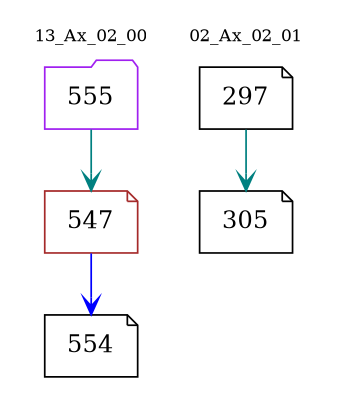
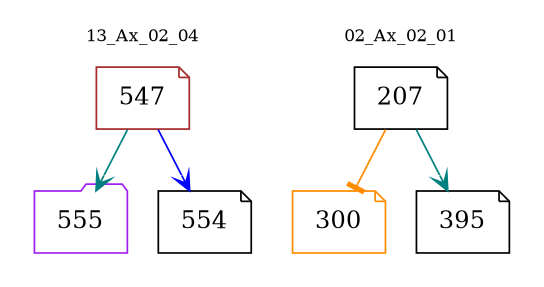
cluster "13_Ax_02_00": label "13_Ax_02_00" -> "13_Ax_02_04"
node "297": label "297" -> "207"
edge "555" -> "547": reversed
node "305": label "305" -> "395"
node "300": added
